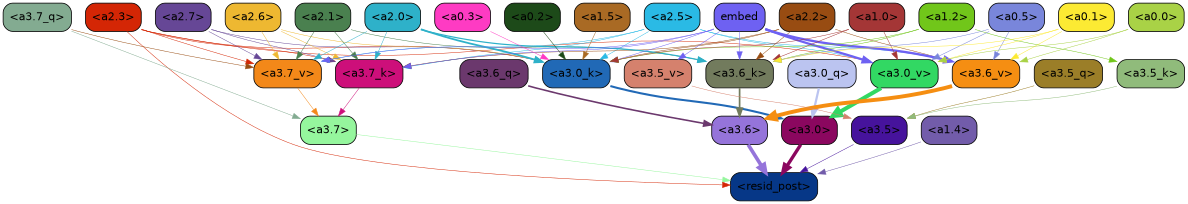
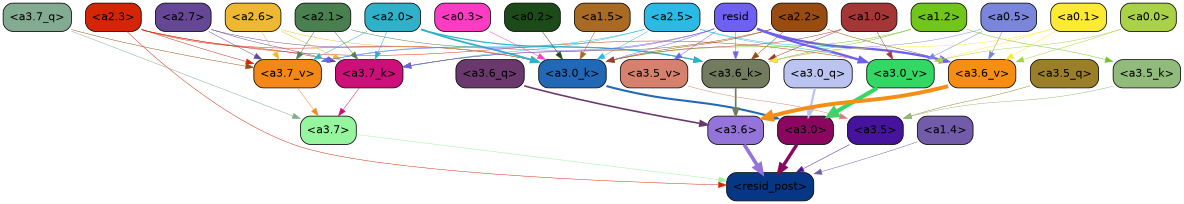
node "embed": label "embed" -> "resid"
